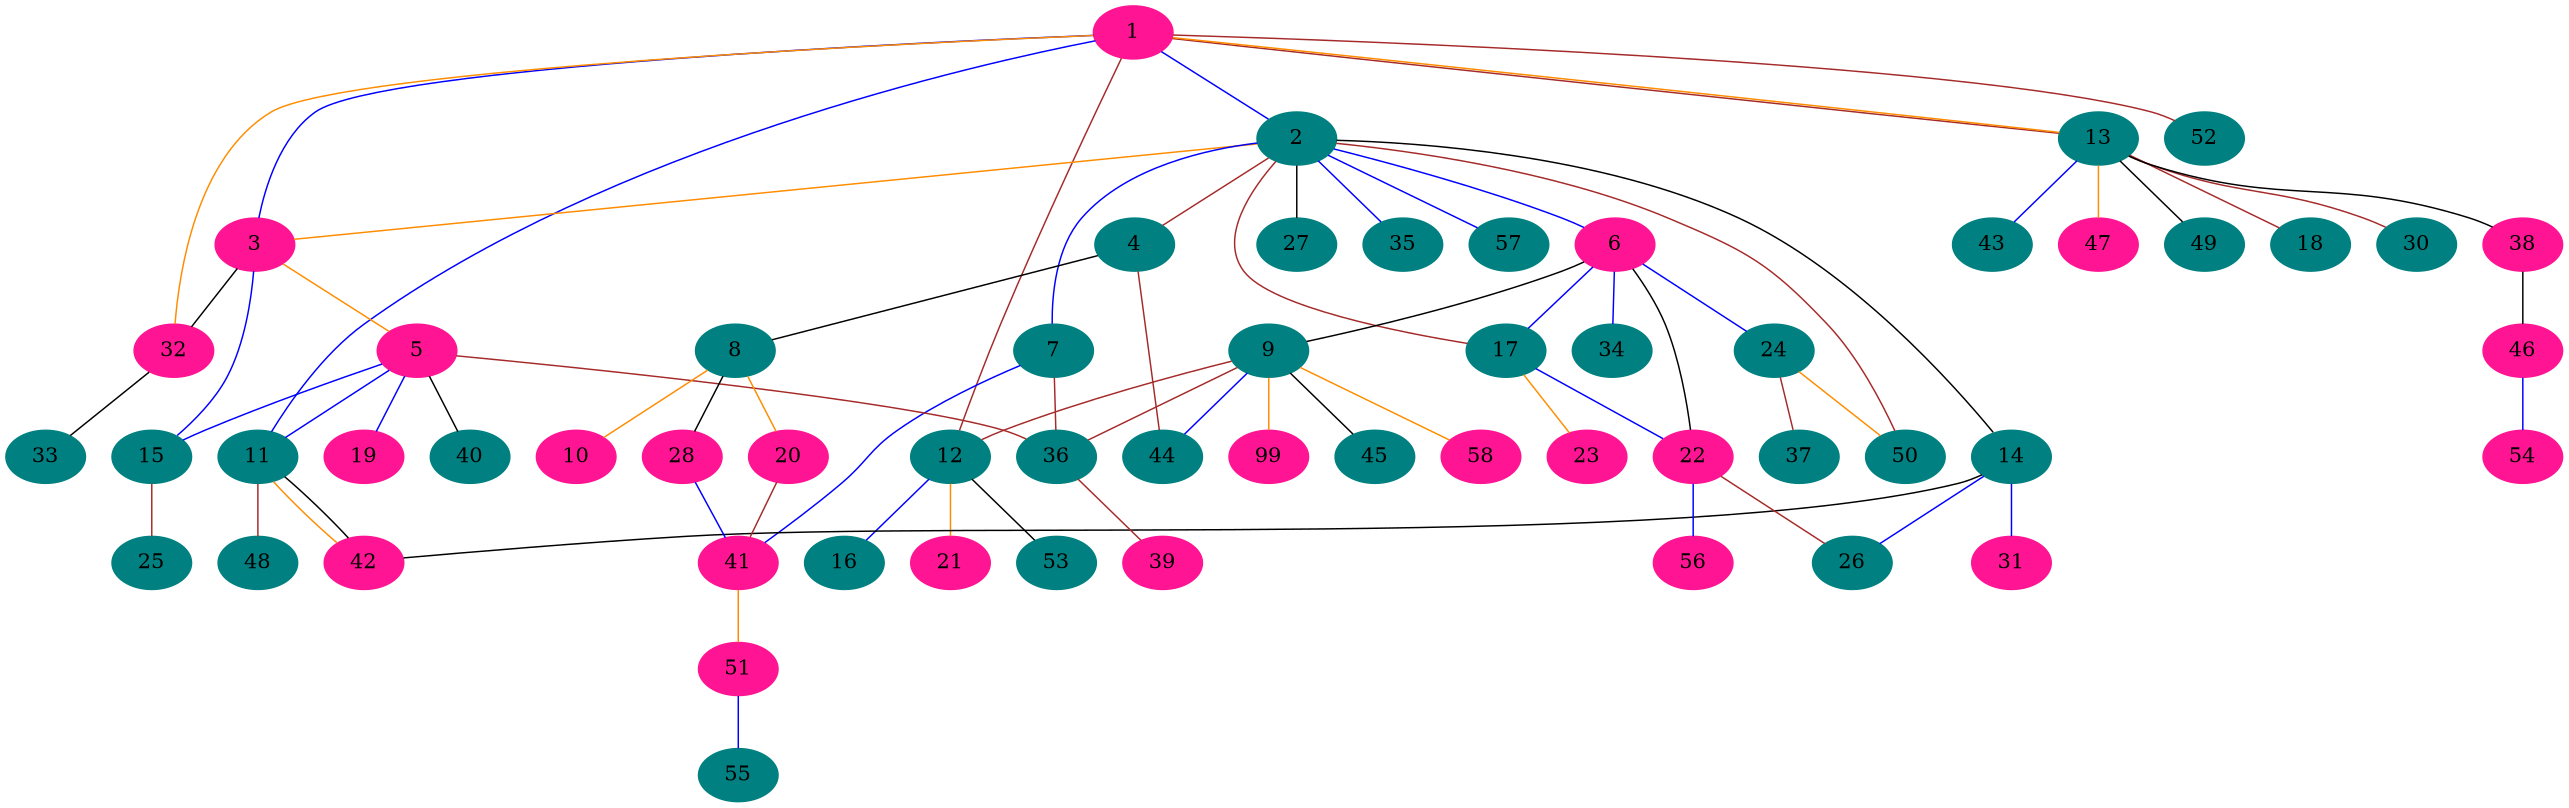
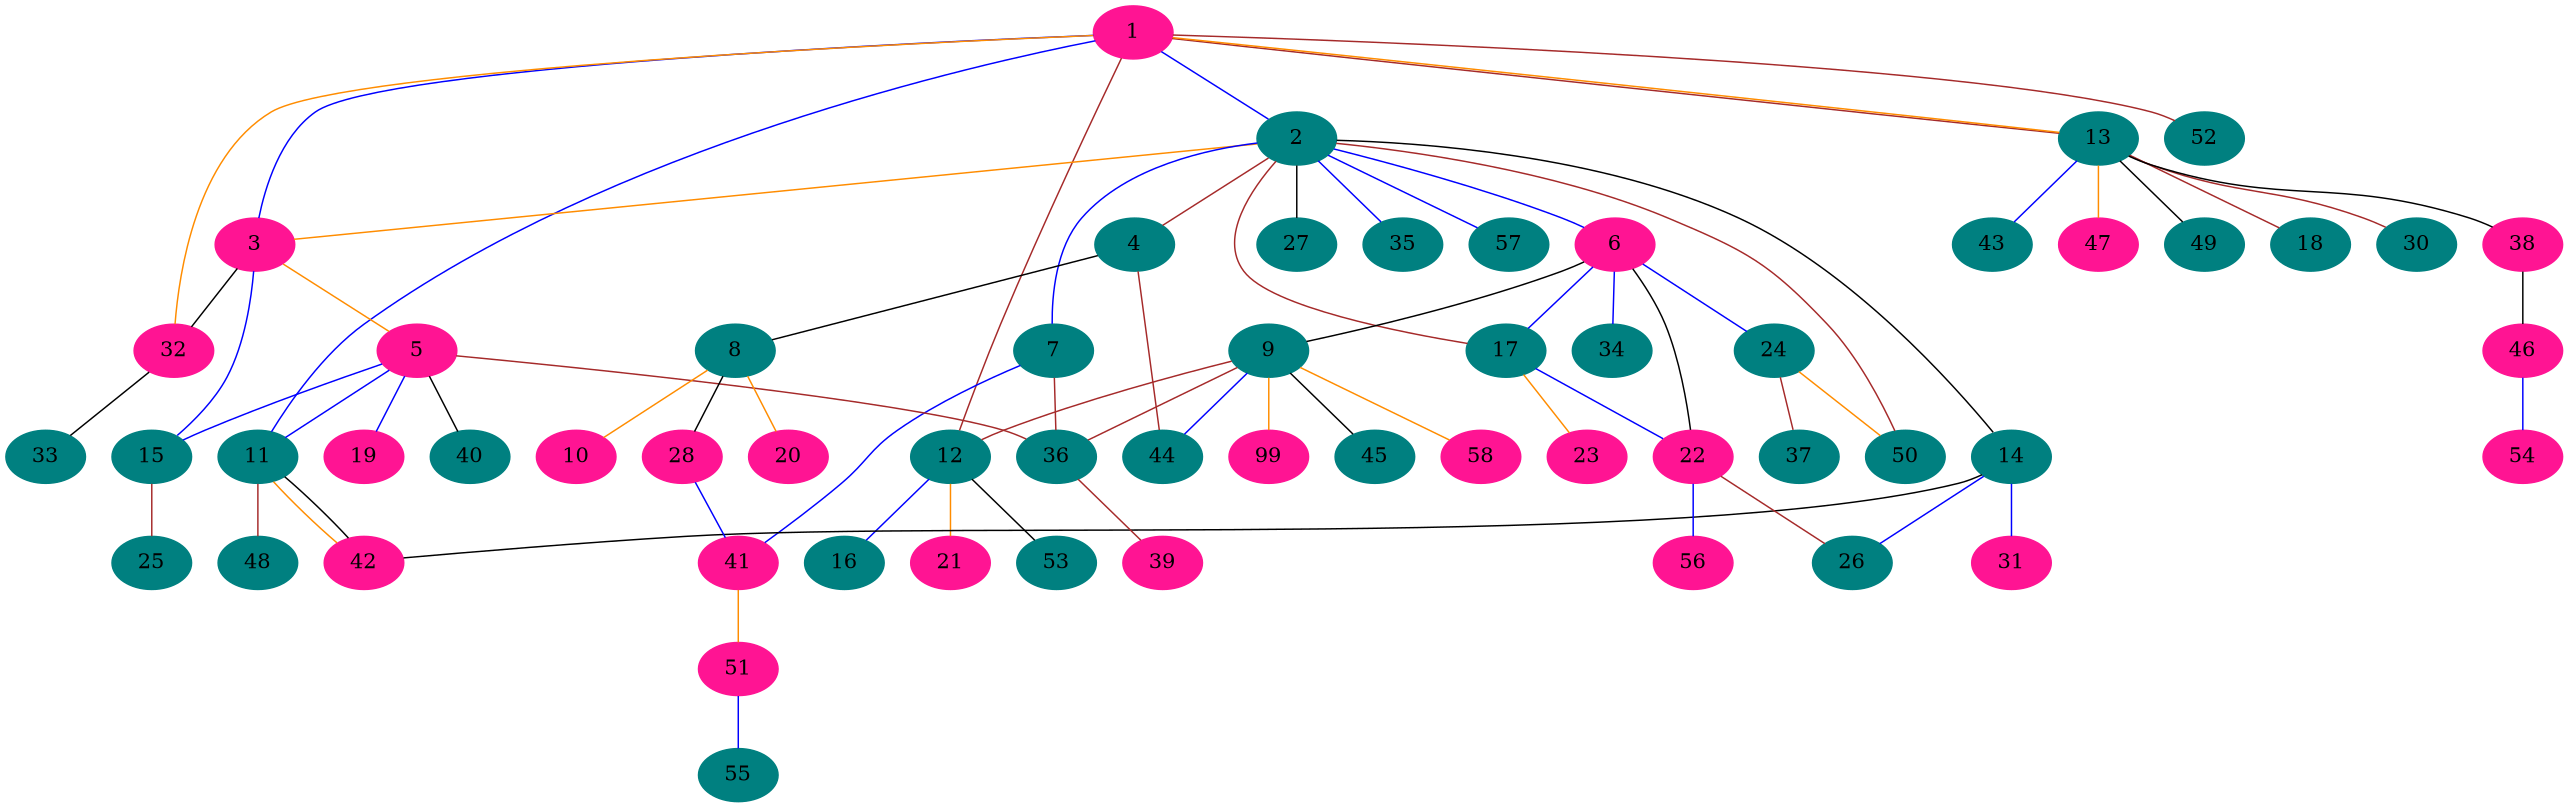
edge "20" -- "41": removed
